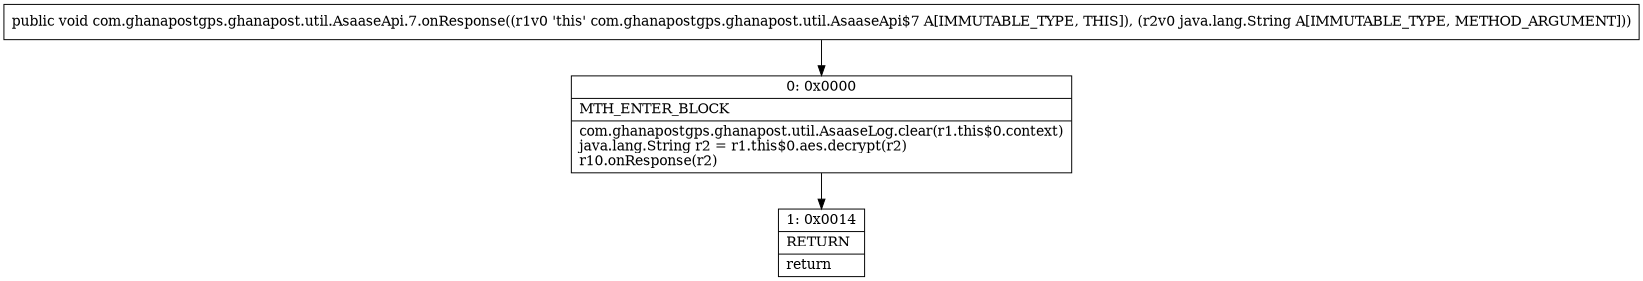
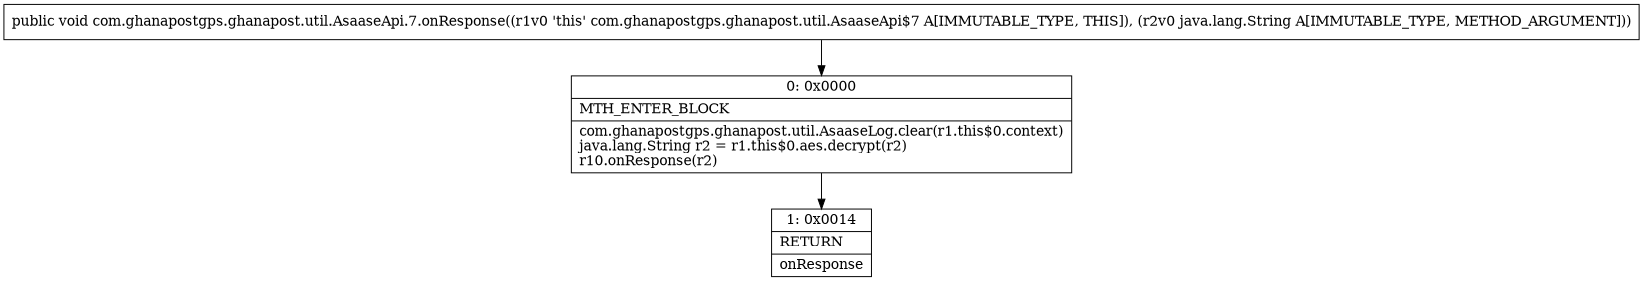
node "1: 0x0014": text "return" -> "onResponse"
